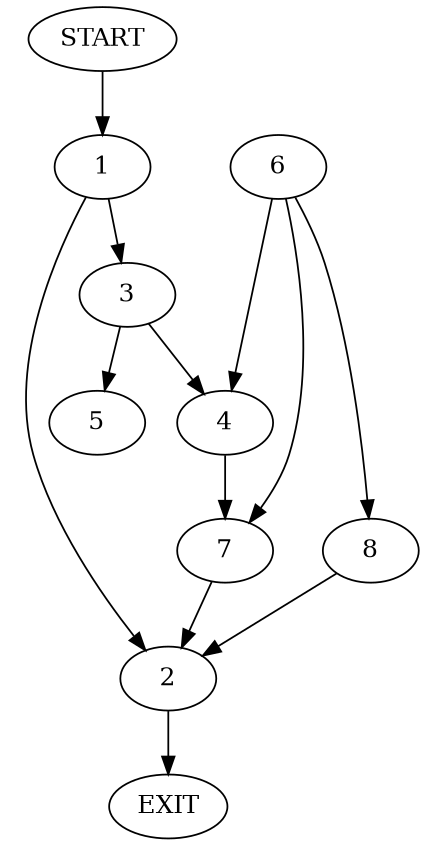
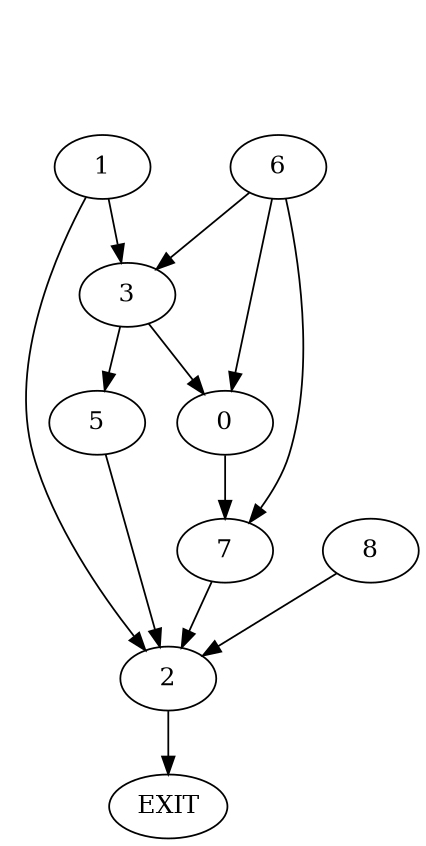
node "START": removed
edge "6" -> "8": now "6" -> "3"
node "4": label "4" -> "0"
edge "5" -> "2": added
